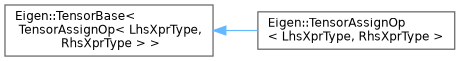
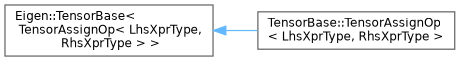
node "Eigen::TensorAssignOp < LhsXprType, RhsXprType >": label "Eigen::TensorAssignOp < LhsXprType, RhsXprType >" -> "TensorBase::TensorAssignOp < LhsXprType, RhsXprType >"
